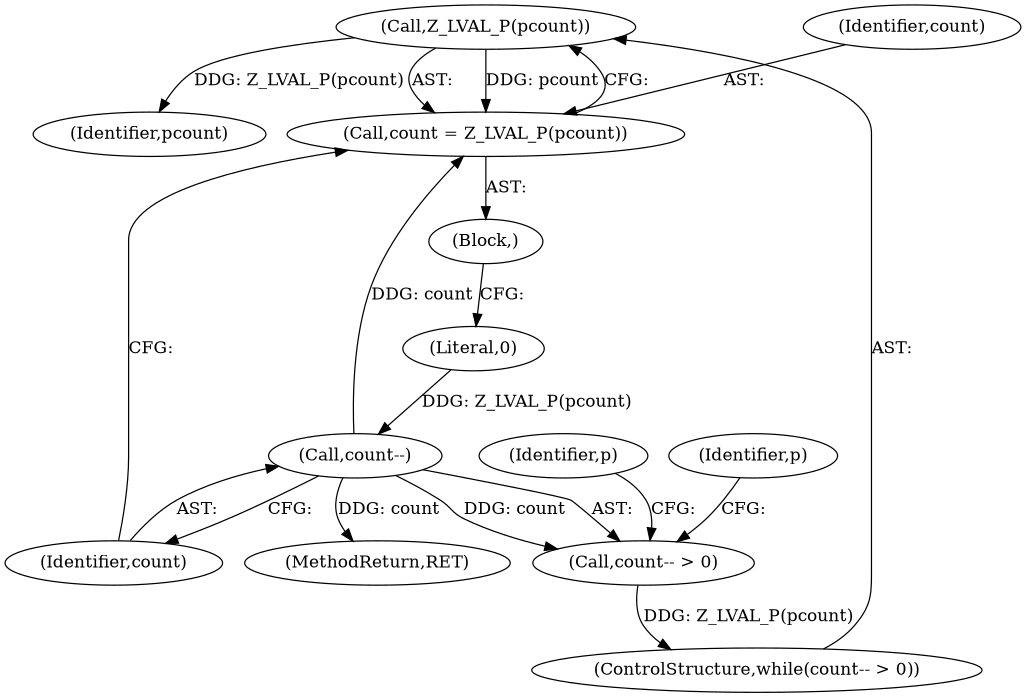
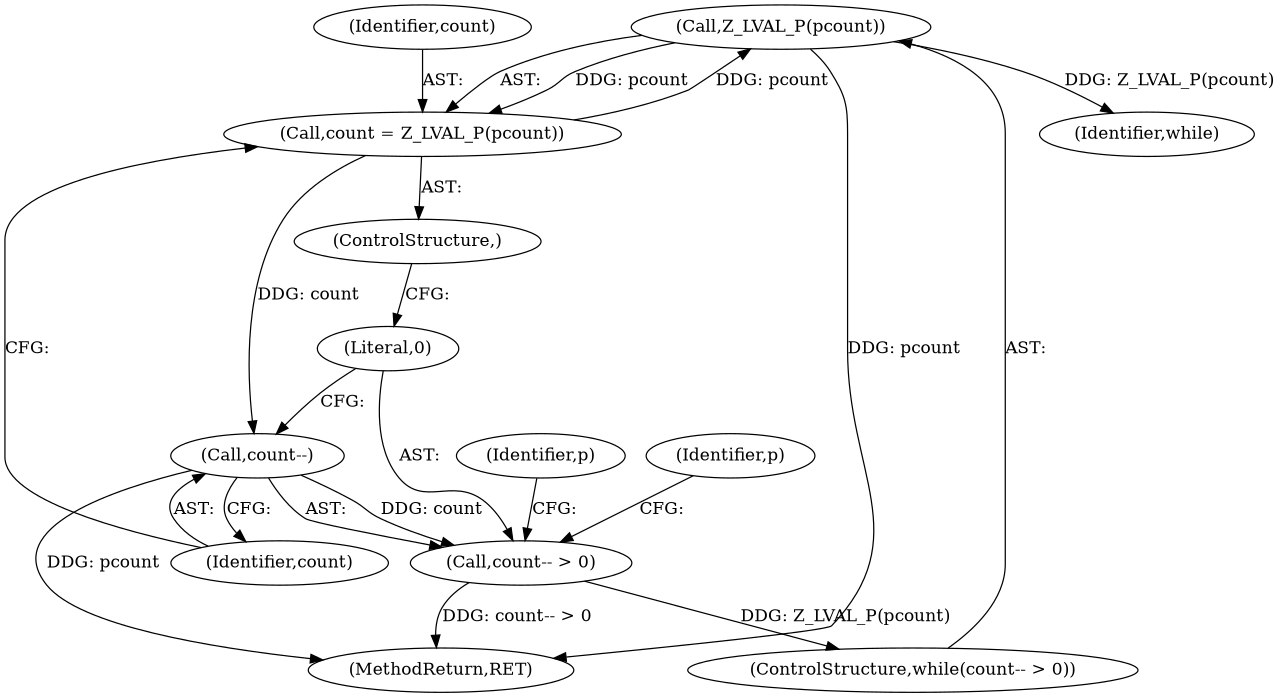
edge "(Call,count = Z_LVAL_P(pcount))" -> "(Call,Z_LVAL_P(pcount))": label "CFG: " -> "DDG: pcount"
node "(Identifier,pcount)": label "(Identifier,pcount)" -> "(Identifier,while)"
node "(Block,)": label "(Block,)" -> "(ControlStructure,)"
edge "(Call,count--)" -> "(Call,count = Z_LVAL_P(pcount))": reversed
edge "(Literal,0)" -> "(Call,count--)": label "DDG: Z_LVAL_P(pcount)" -> "CFG: "
edge "(Call,Z_LVAL_P(pcount))" -> "(MethodReturn,RET)": added, label "DDG: pcount"
edge "(Literal,0)" -> "(Call,count-- > 0)": added, label "AST:"
edge "(Call,count--)" -> "(MethodReturn,RET)": label "DDG: count" -> "DDG: pcount"
edge "(Call,count-- > 0)" -> "(MethodReturn,RET)": added, label "DDG: count-- > 0"
